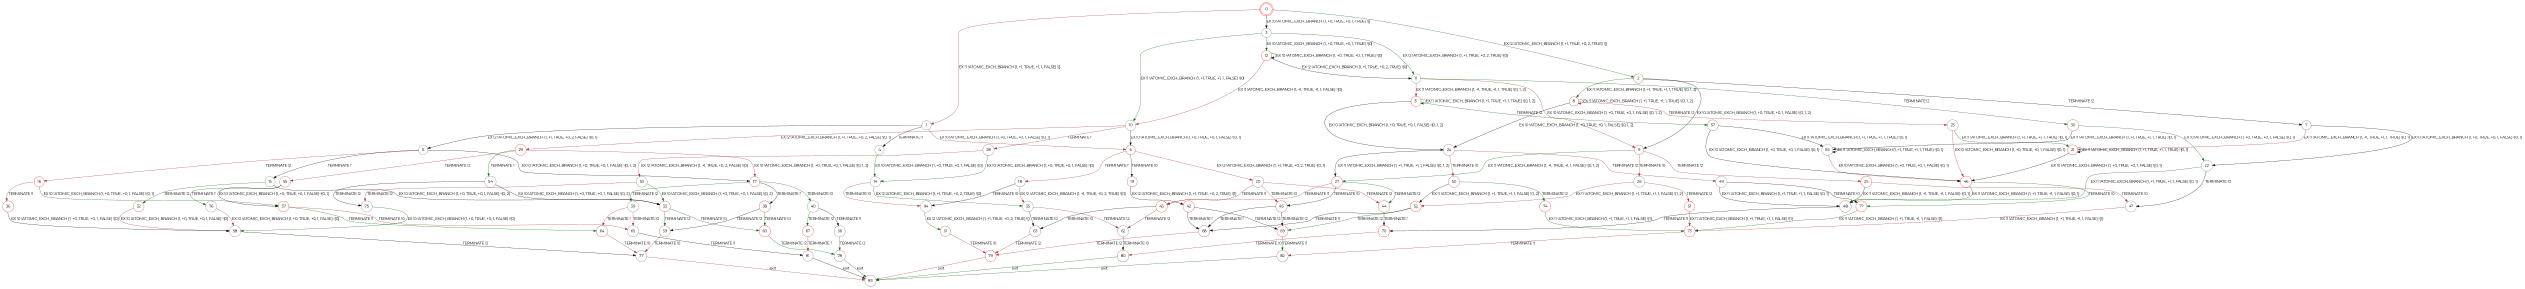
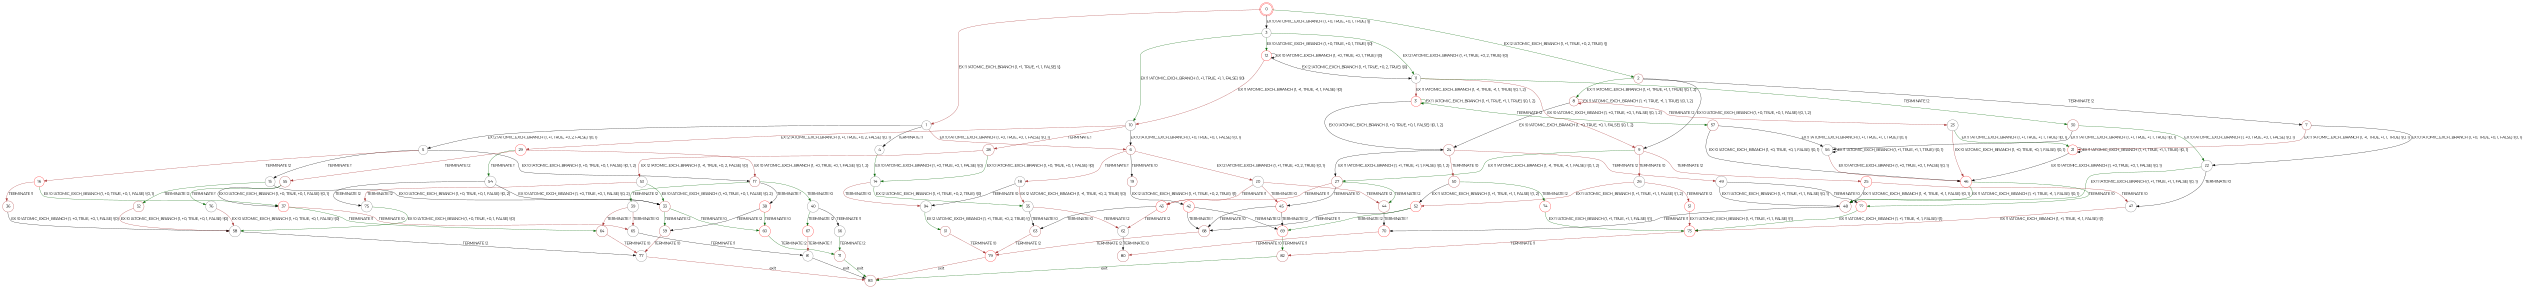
edge "45" -> "68": label "TERMINATE !1" -> "TERMINATE !0"
node "78": label "78" -> "71"
edge "80" -> "83": removed, label "exit"
